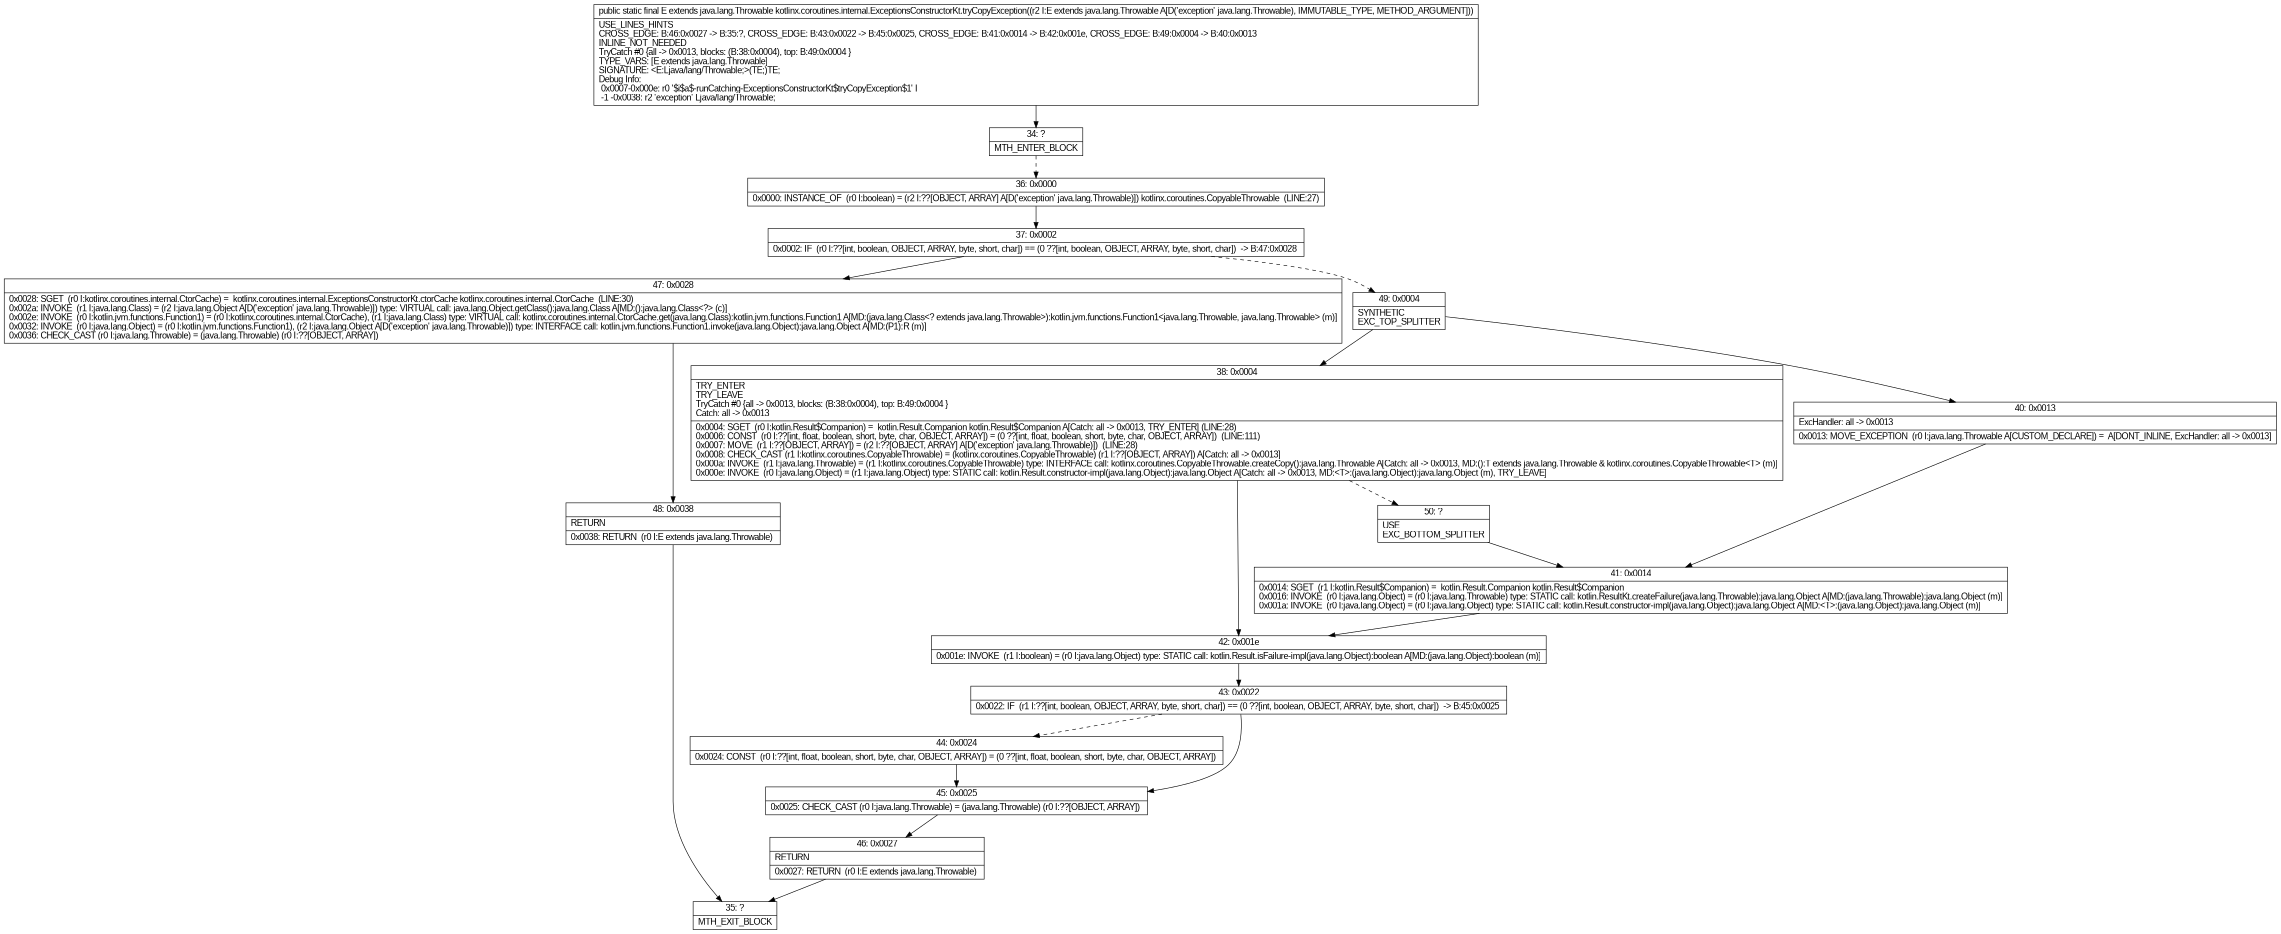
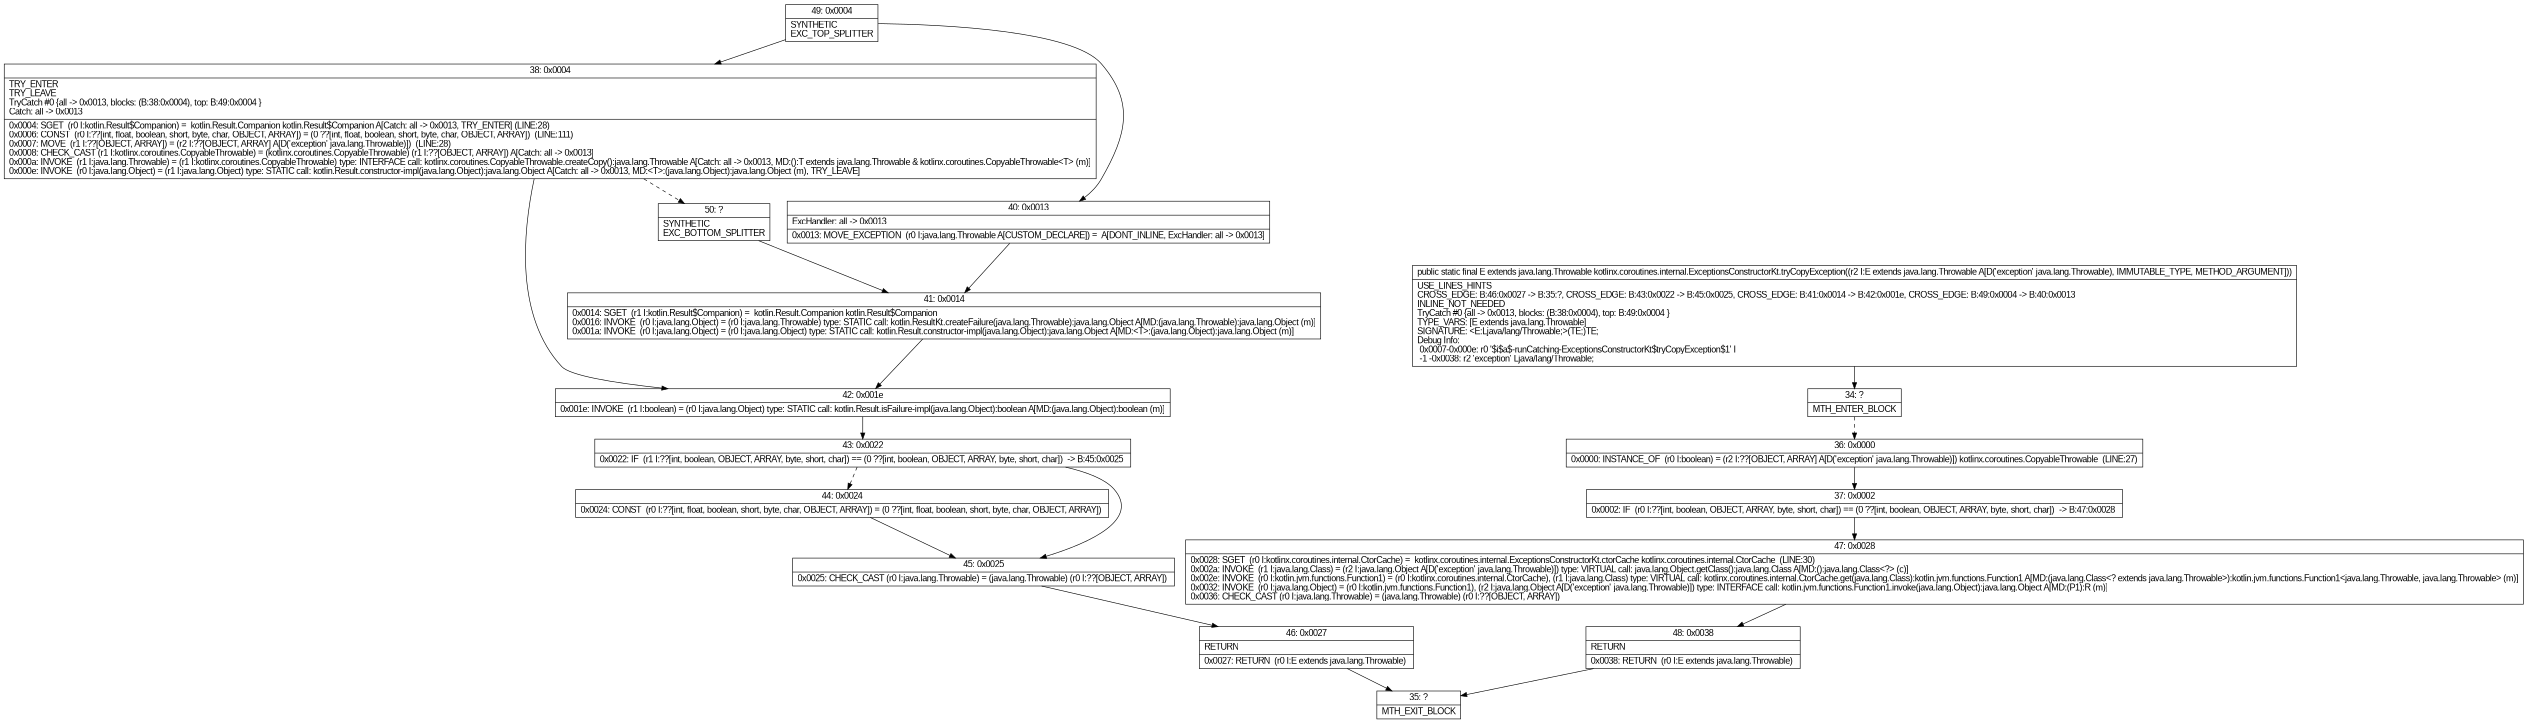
edge "37: 0x0002" -> "49: 0x0004": removed
node "50: ?": text "USE" -> "SYNTHETIC"
